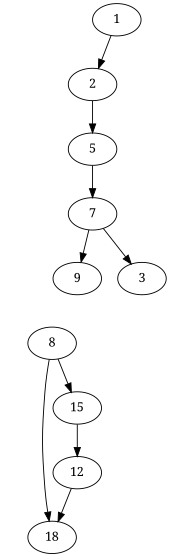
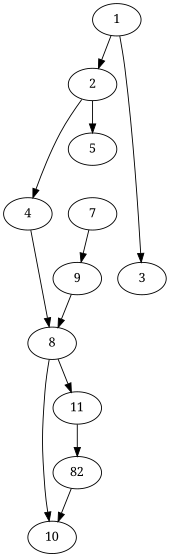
edge "5" -> "7": removed
node "4": added
edge "7" -> "3": now "1" -> "3"
edge "9" -> "8": added
node "15": label "15" -> "11"
node "12": label "12" -> "82"
node "18": label "18" -> "10"
